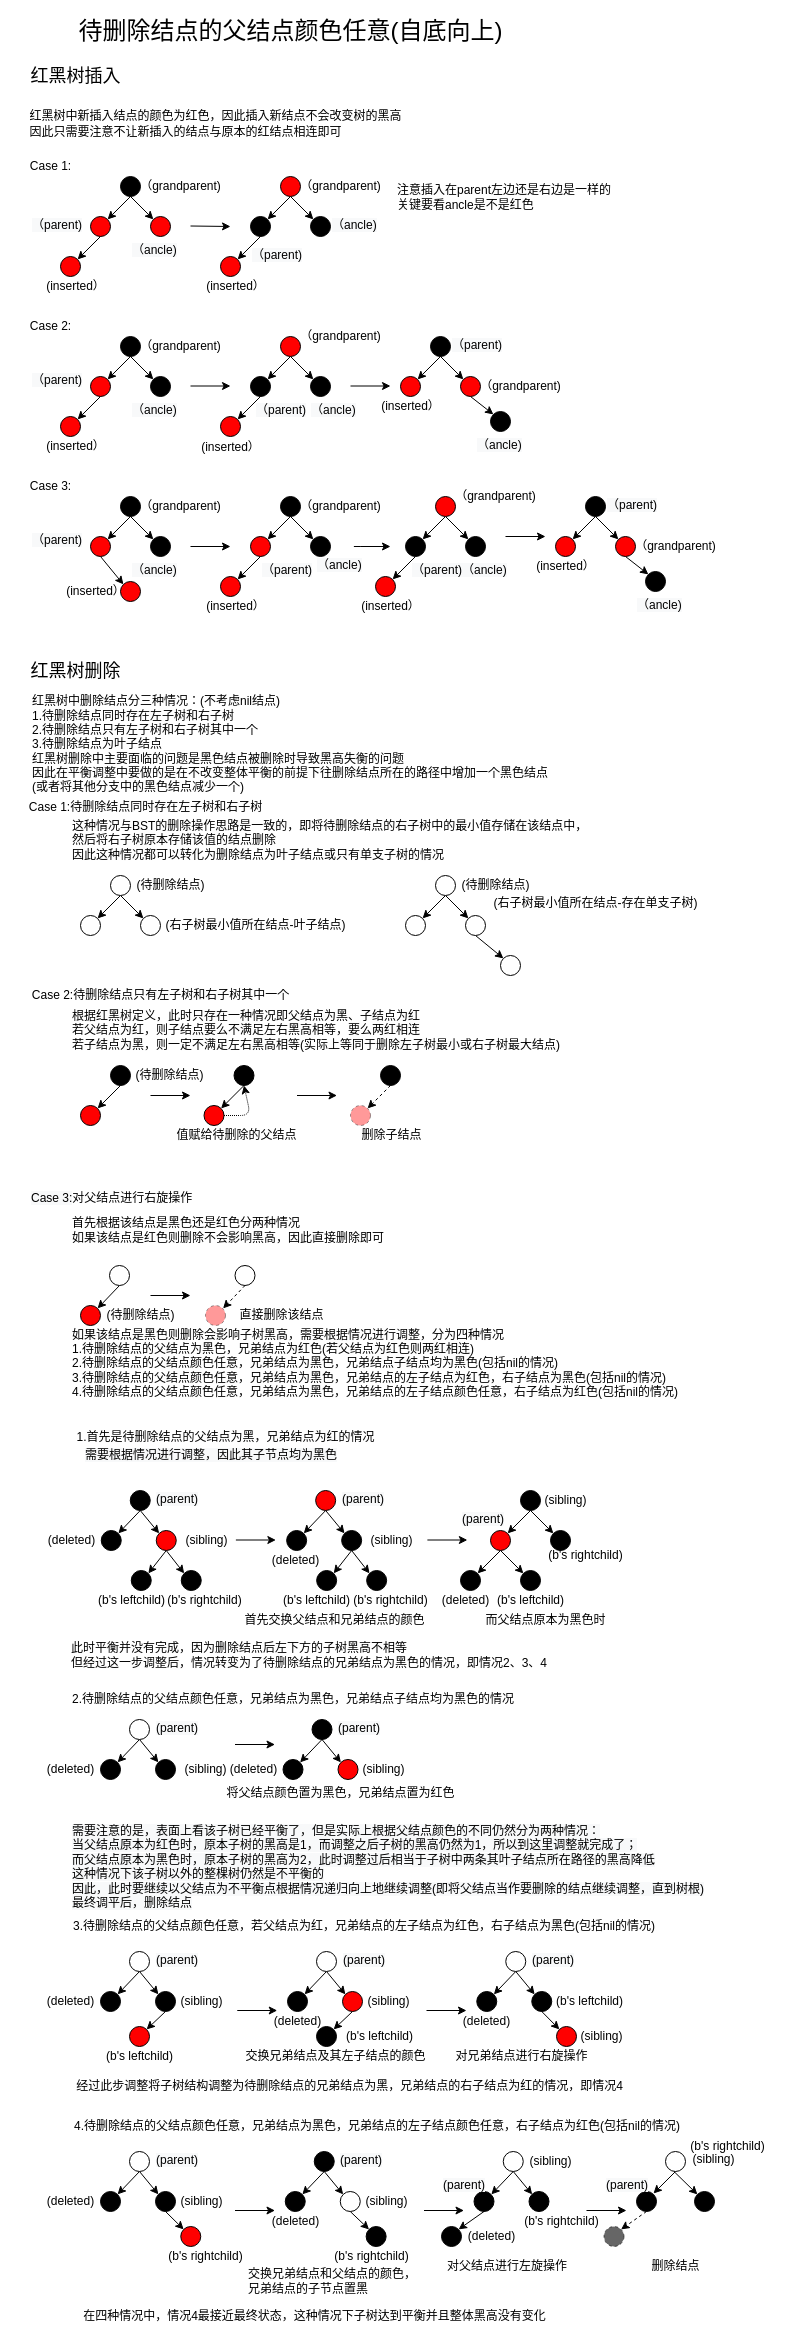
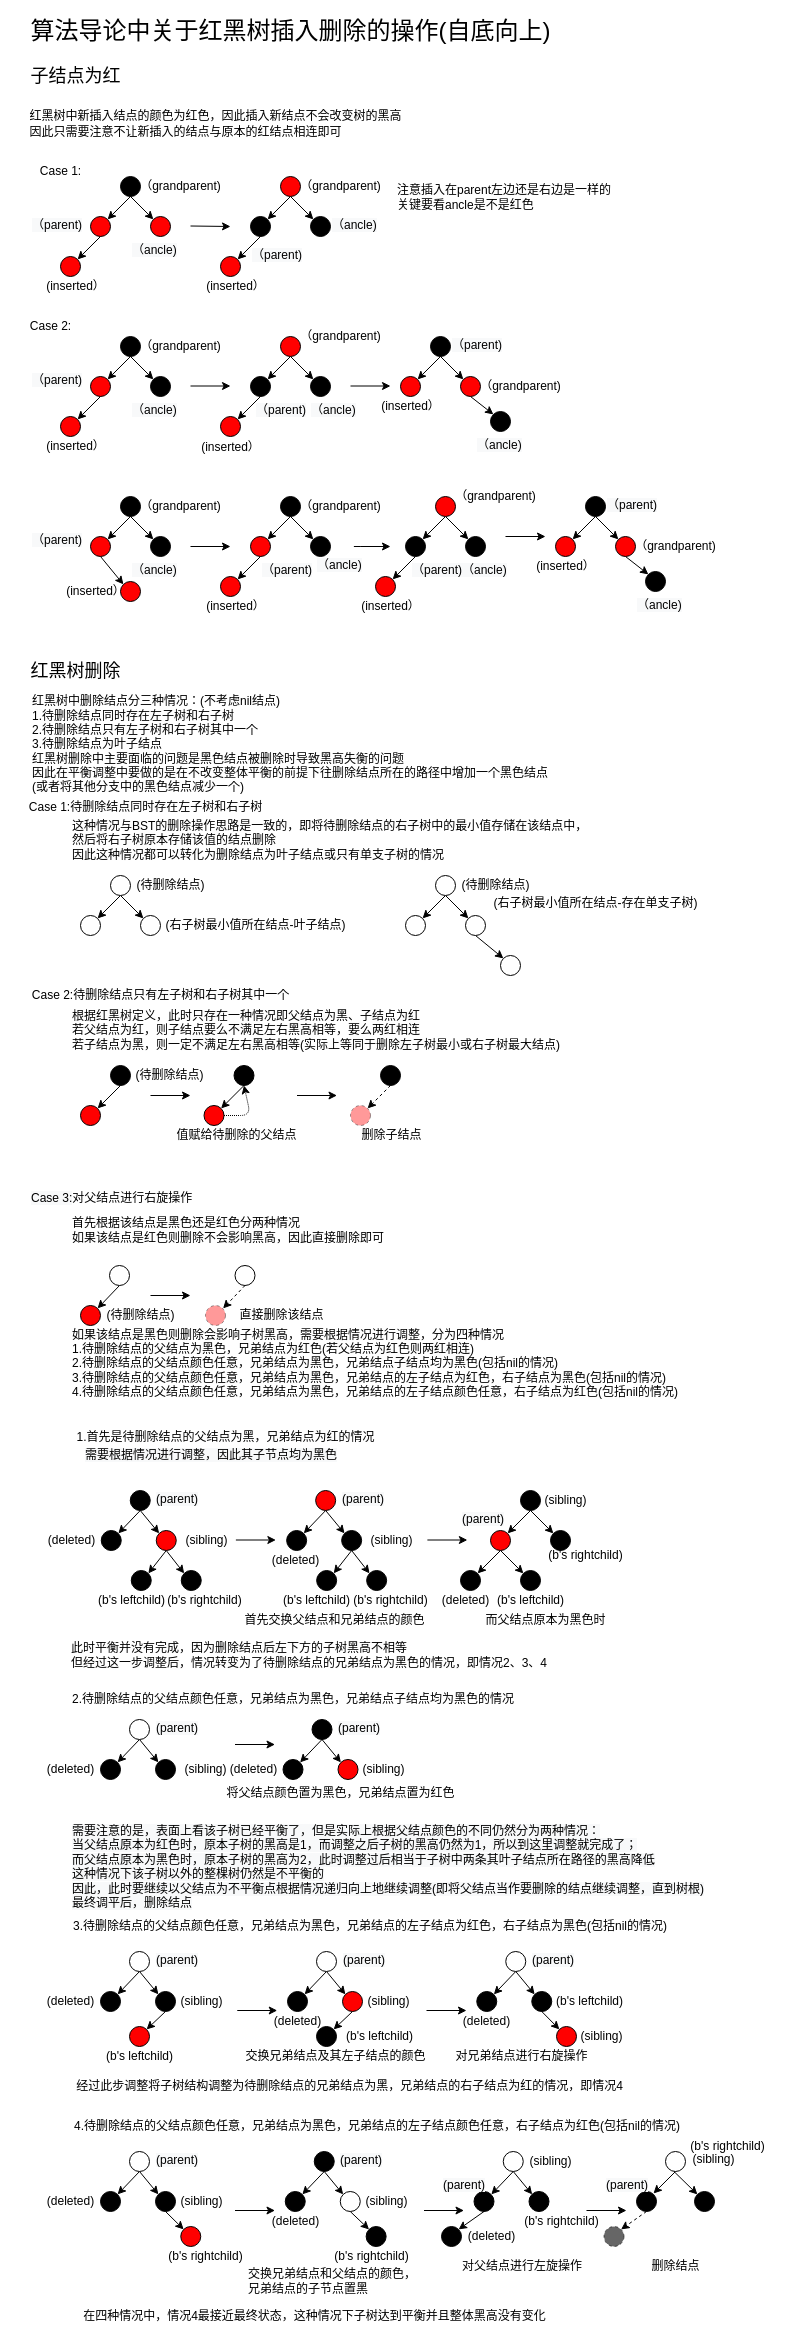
node "待删除结点的父结点颜色任意(自底向上)": label "待删除结点的父结点颜色任意(自底向上)" -> "算法导论中关于红黑树插入删除的操作(自底向上)"
node "红黑树插入": label "红黑树插入" -> "子结点为红"
node "Case 1:": moved (51, 167) -> (61, 172)
node "Case 3:": removed
node "3.待删除结点的父结点颜色任意，若父结点为红，兄弟结点的左子结点为红色，右子结点为黑色(包括nil的情况)": label "3.待删除结点的父结点颜色任意，若父结点为红，兄弟结点的左子结点为红色，右子结点为黑色(包括nil的情况)" -> "3.待删除结点的父结点颜色任意，兄弟结点为黑色，兄弟结点的左子结点为红色，右子结点为黑色(包括nil的情况)"
node "对父结点进行左旋操作": moved (516, 2267) -> (531, 2267)
